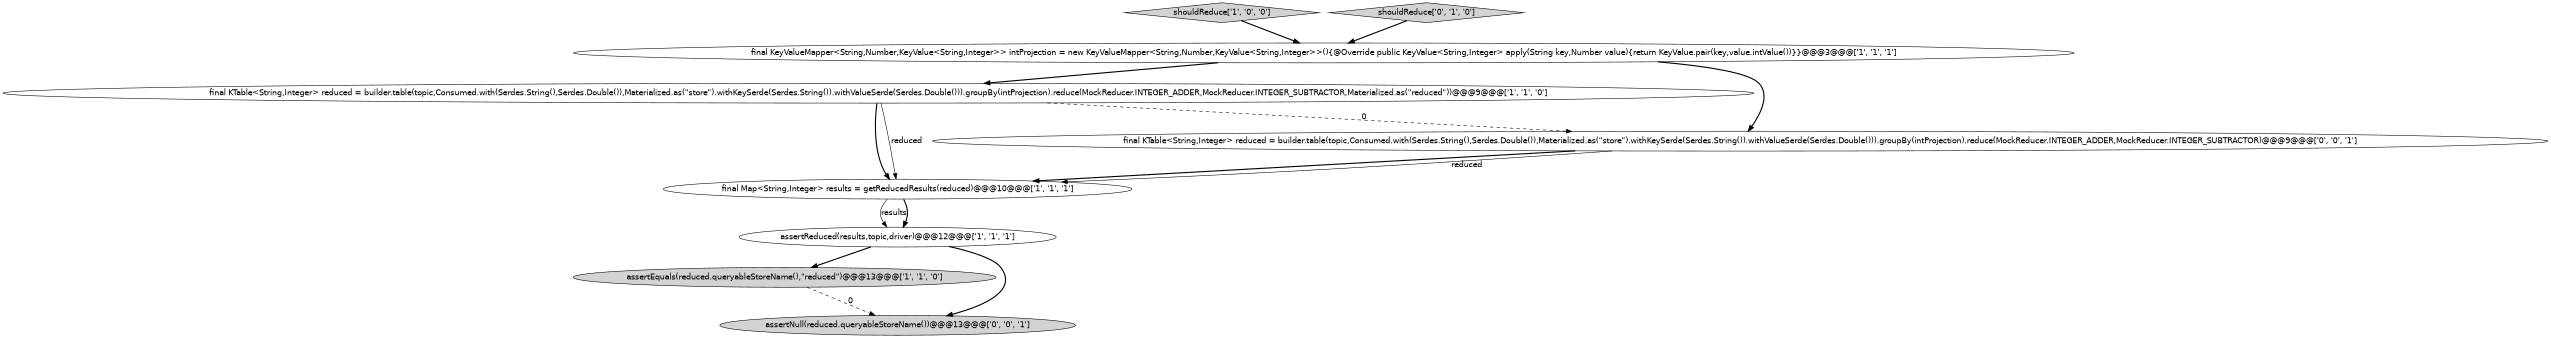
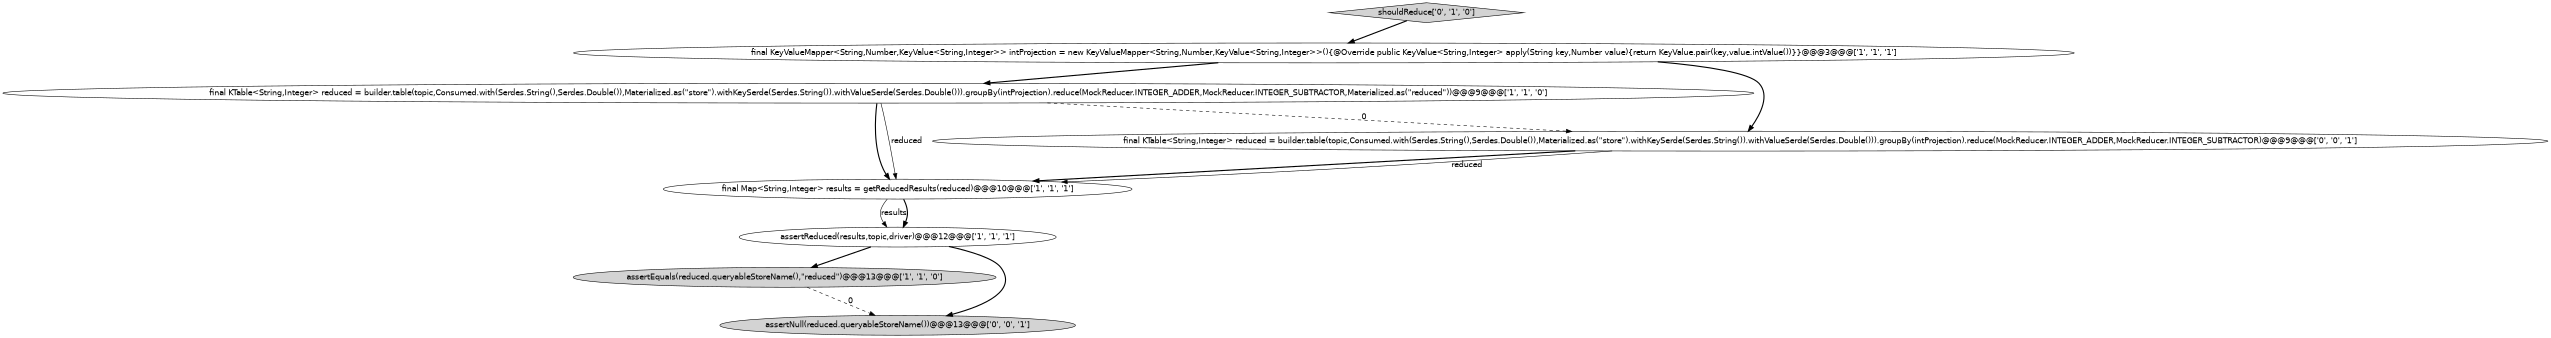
node "shouldReduce['1', '0', '0']": removed
